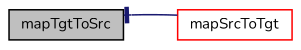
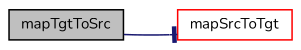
edge "mapSrcToTgt" -> "mapTgtToSrc": reversed
